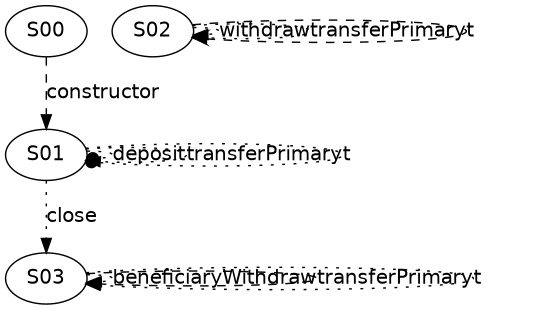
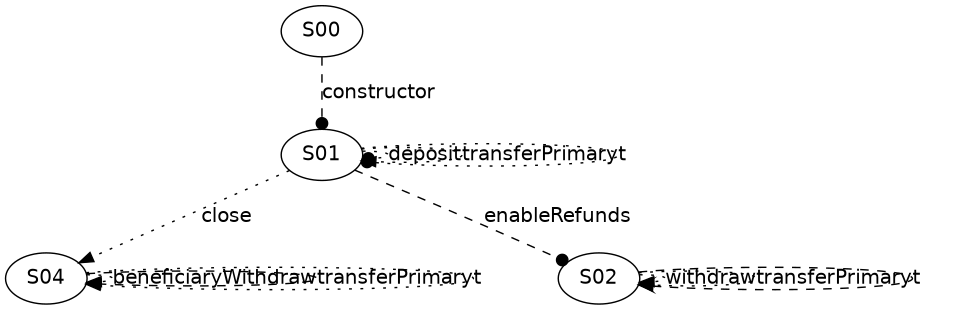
edge "S00" -> "S01": arrowhead normal -> dot
edge "S01" -> "S02": added, label "enableRefunds"
node "S03": label "S03" -> "S04"
